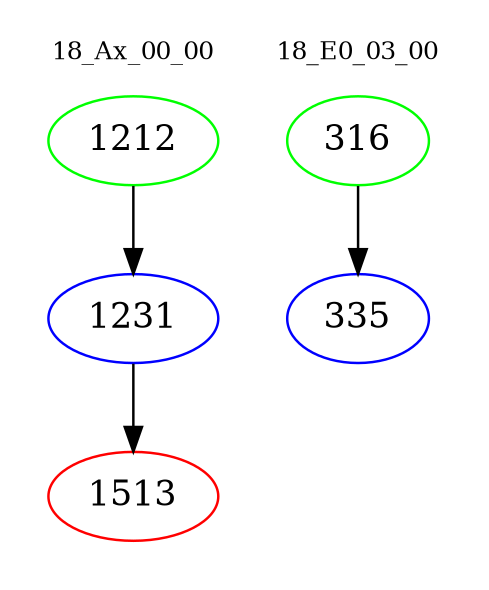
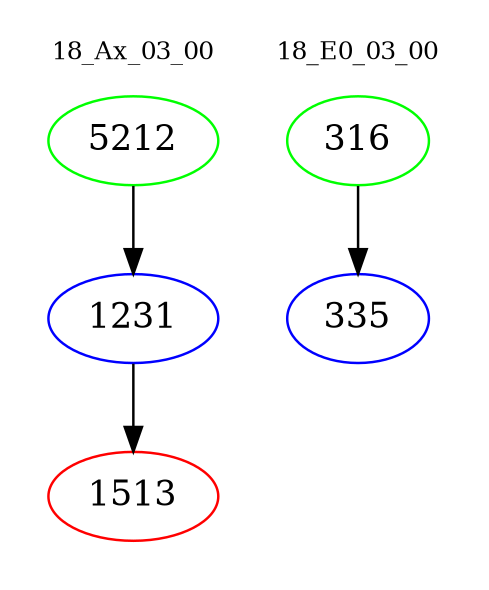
cluster "18_Ax_00_00": label "18_Ax_00_00" -> "18_Ax_03_00"
node "1212": label "1212" -> "5212"
